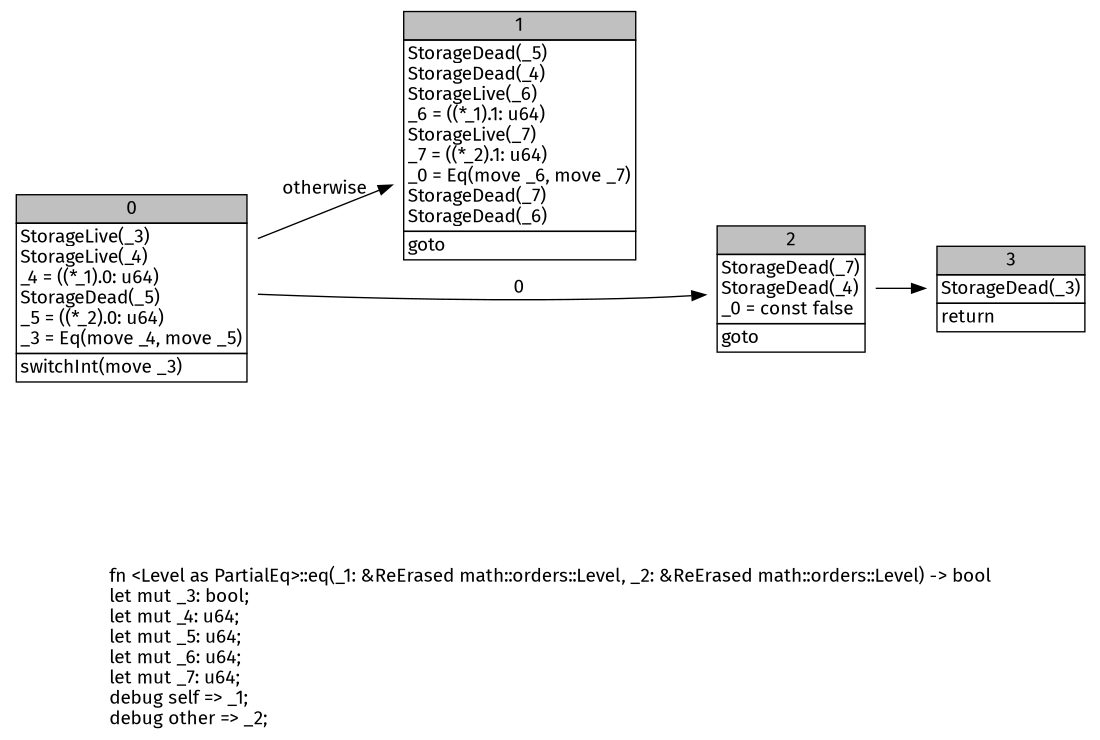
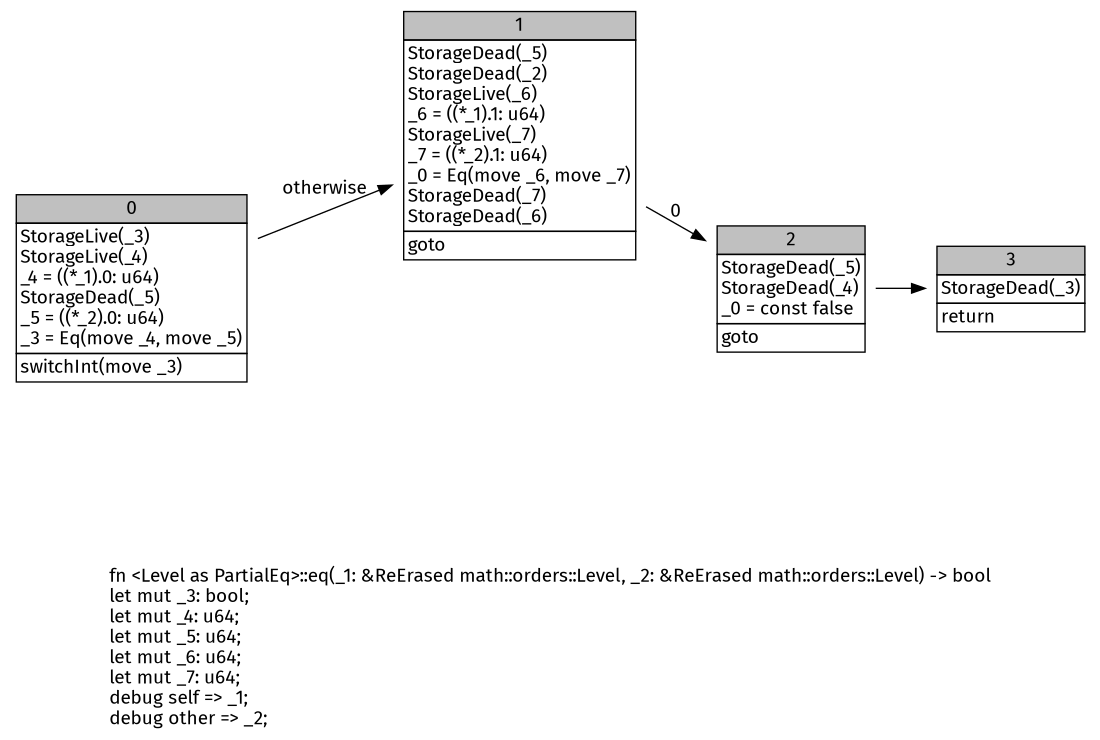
node "1": text "StorageDead(_4)" -> "StorageDead(_2)"
node "2": text "StorageDead(_7)" -> "StorageDead(_5)"
edge "0" -> "2": now "1" -> "2"
